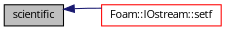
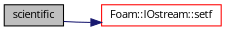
edge "Foam::IOstream::setf" -> "scientific": reversed
